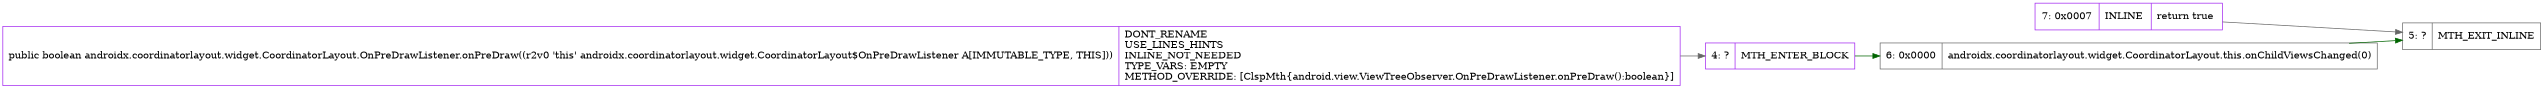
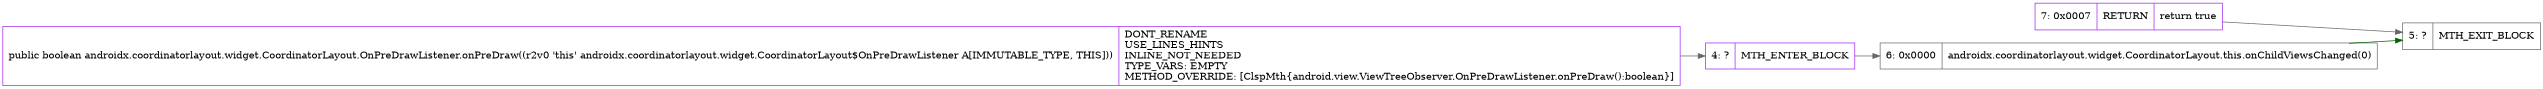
node "7: 0x0007": text "INLINE" -> "RETURN"
node "5: ?": text "MTH_EXIT_INLINE" -> "MTH_EXIT_BLOCK"
edge "4: ?" -> "6: 0x0000": color darkgreen -> gray40
